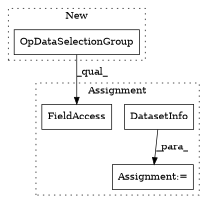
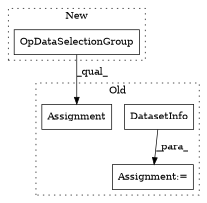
cluster "Assignment": label "Assignment" -> "Old"
node "FieldAccess": label "FieldAccess" -> "Assignment"
